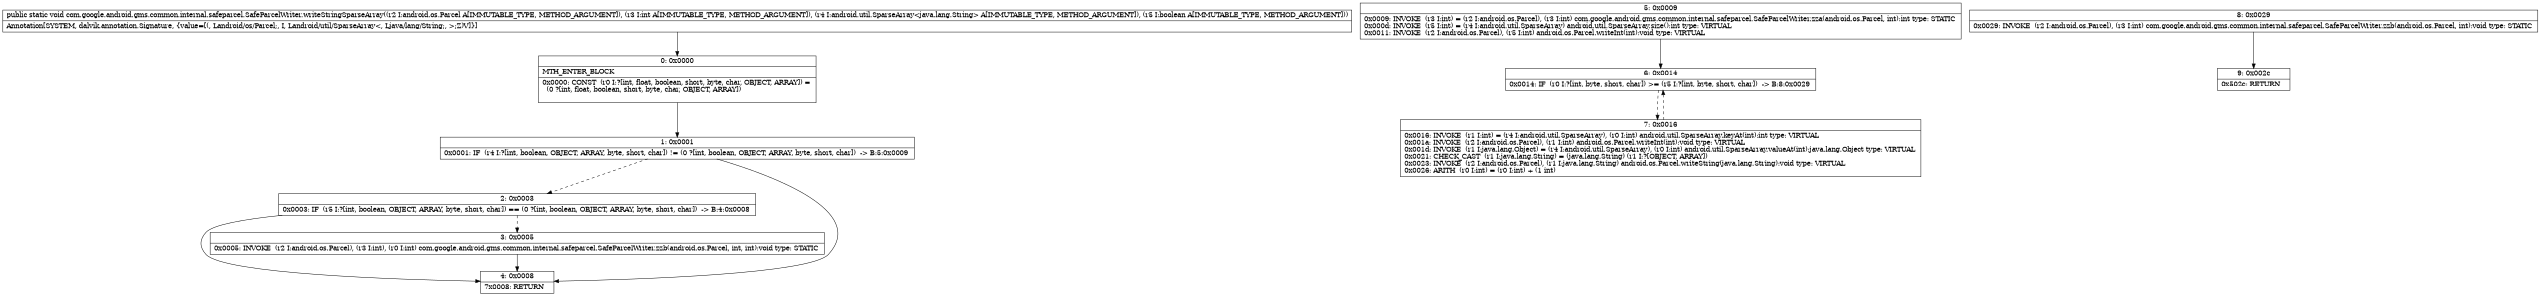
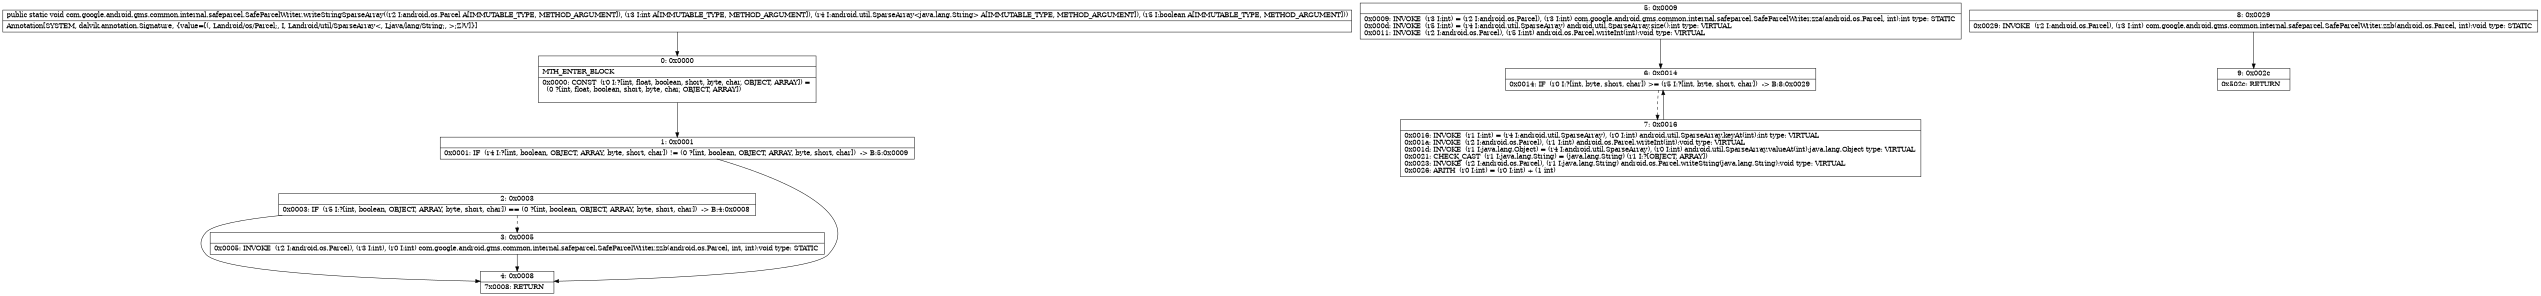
edge "7: 0x0016" -> "6: 0x0014": style dashed -> solid
edge "1: 0x0001" -> "2: 0x0003": removed
